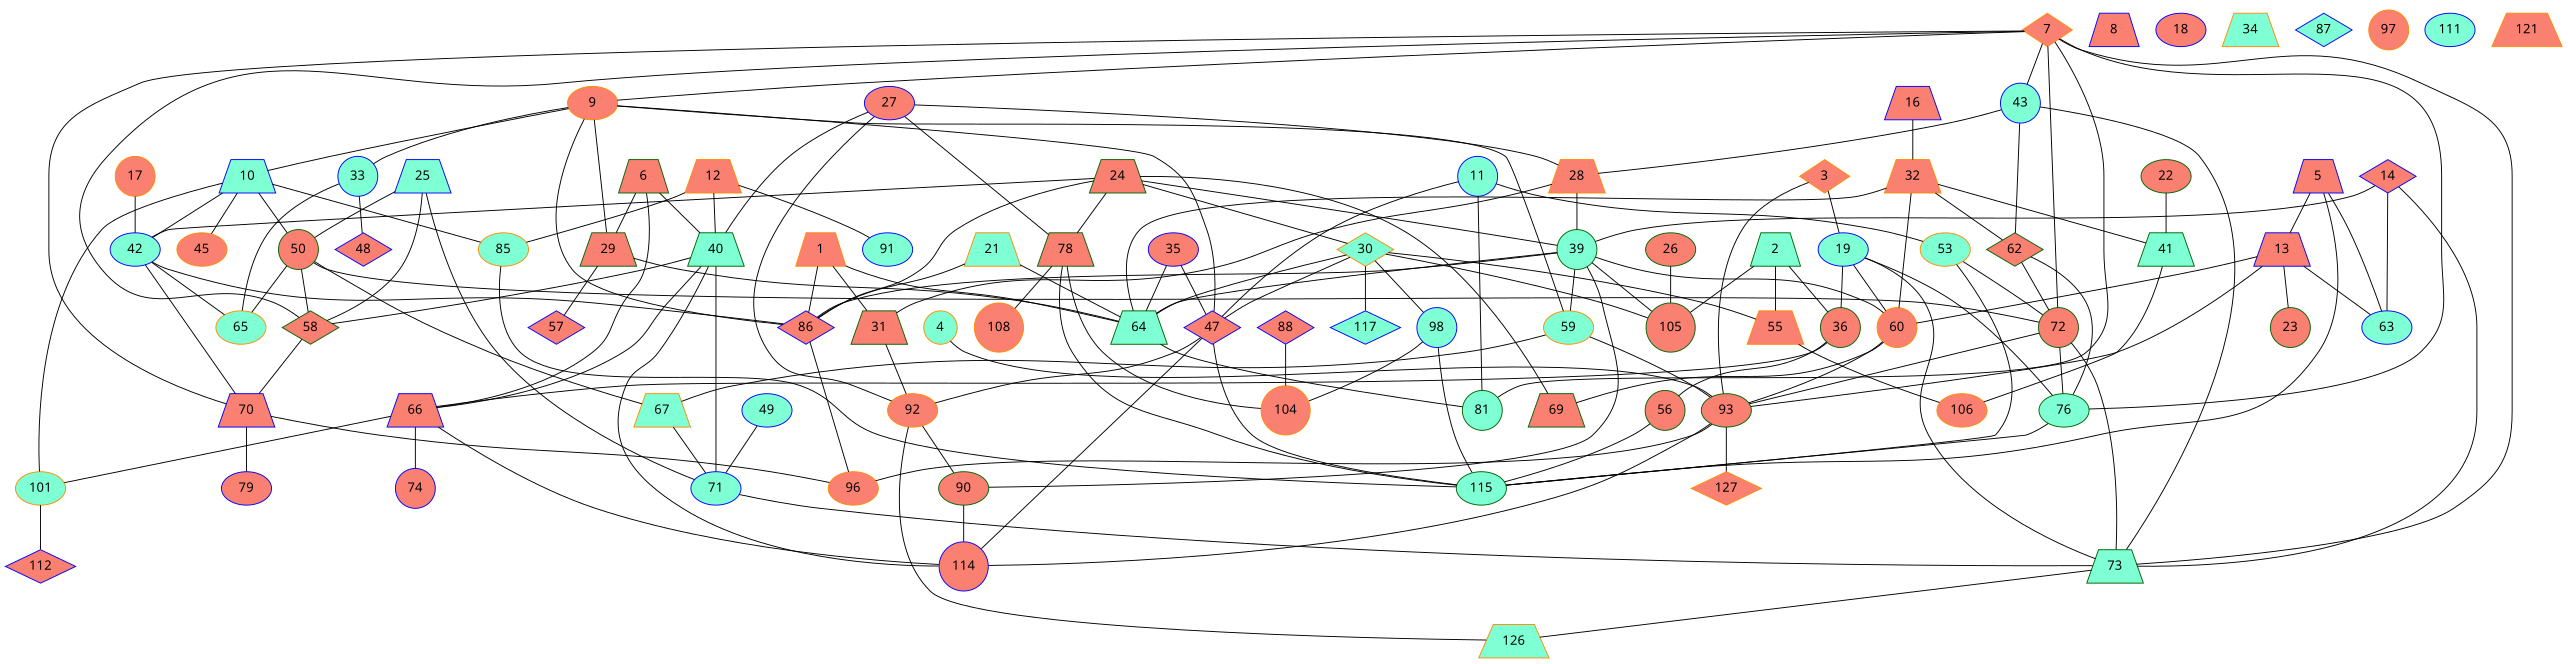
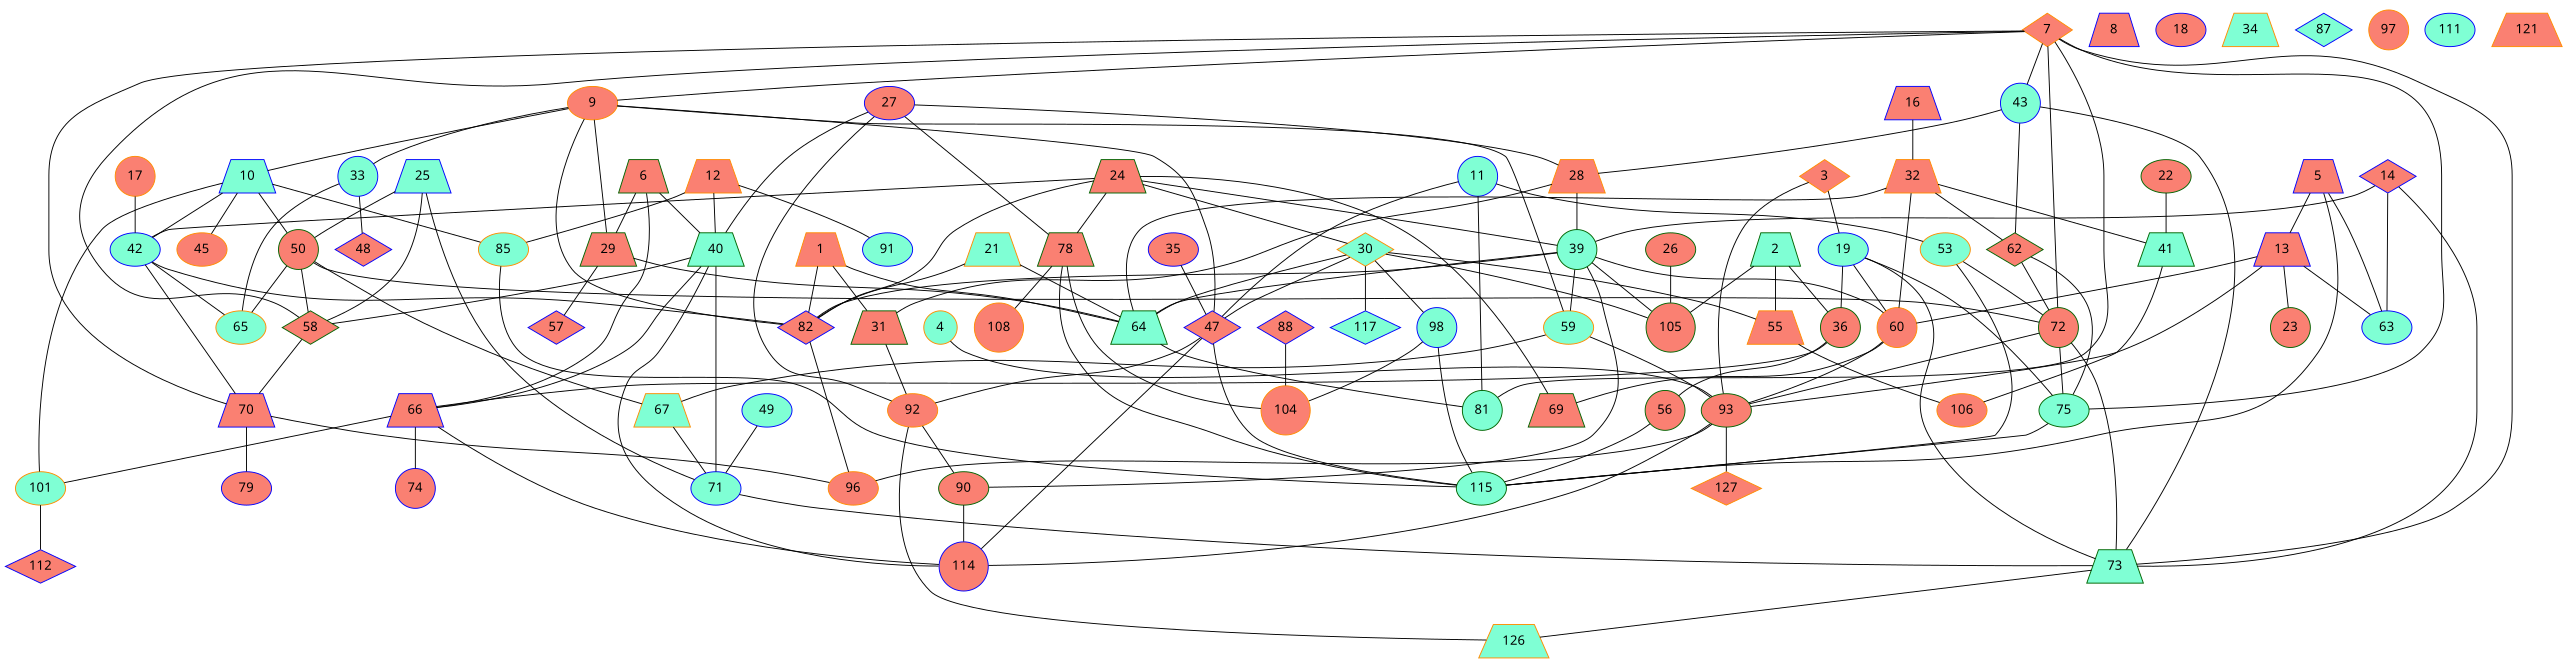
edge "35" -- "64": removed
node "86": label "86" -> "82"
node "76": label "76" -> "75"
